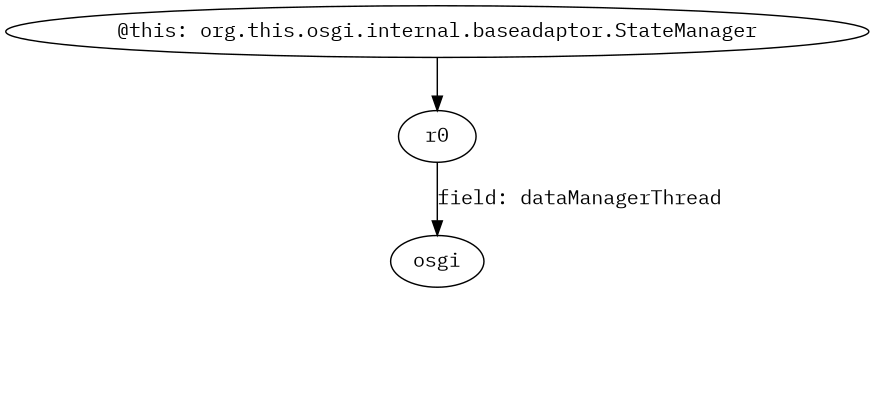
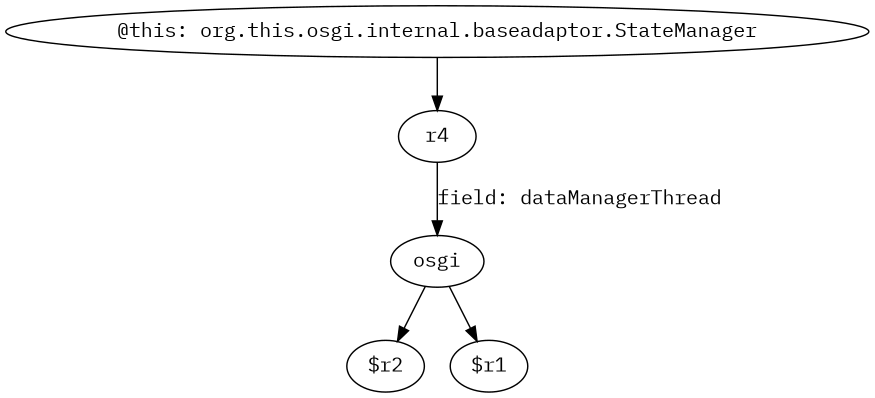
node "r0": label "r0" -> "r4"
node "$r2": added
node "$r1": added
